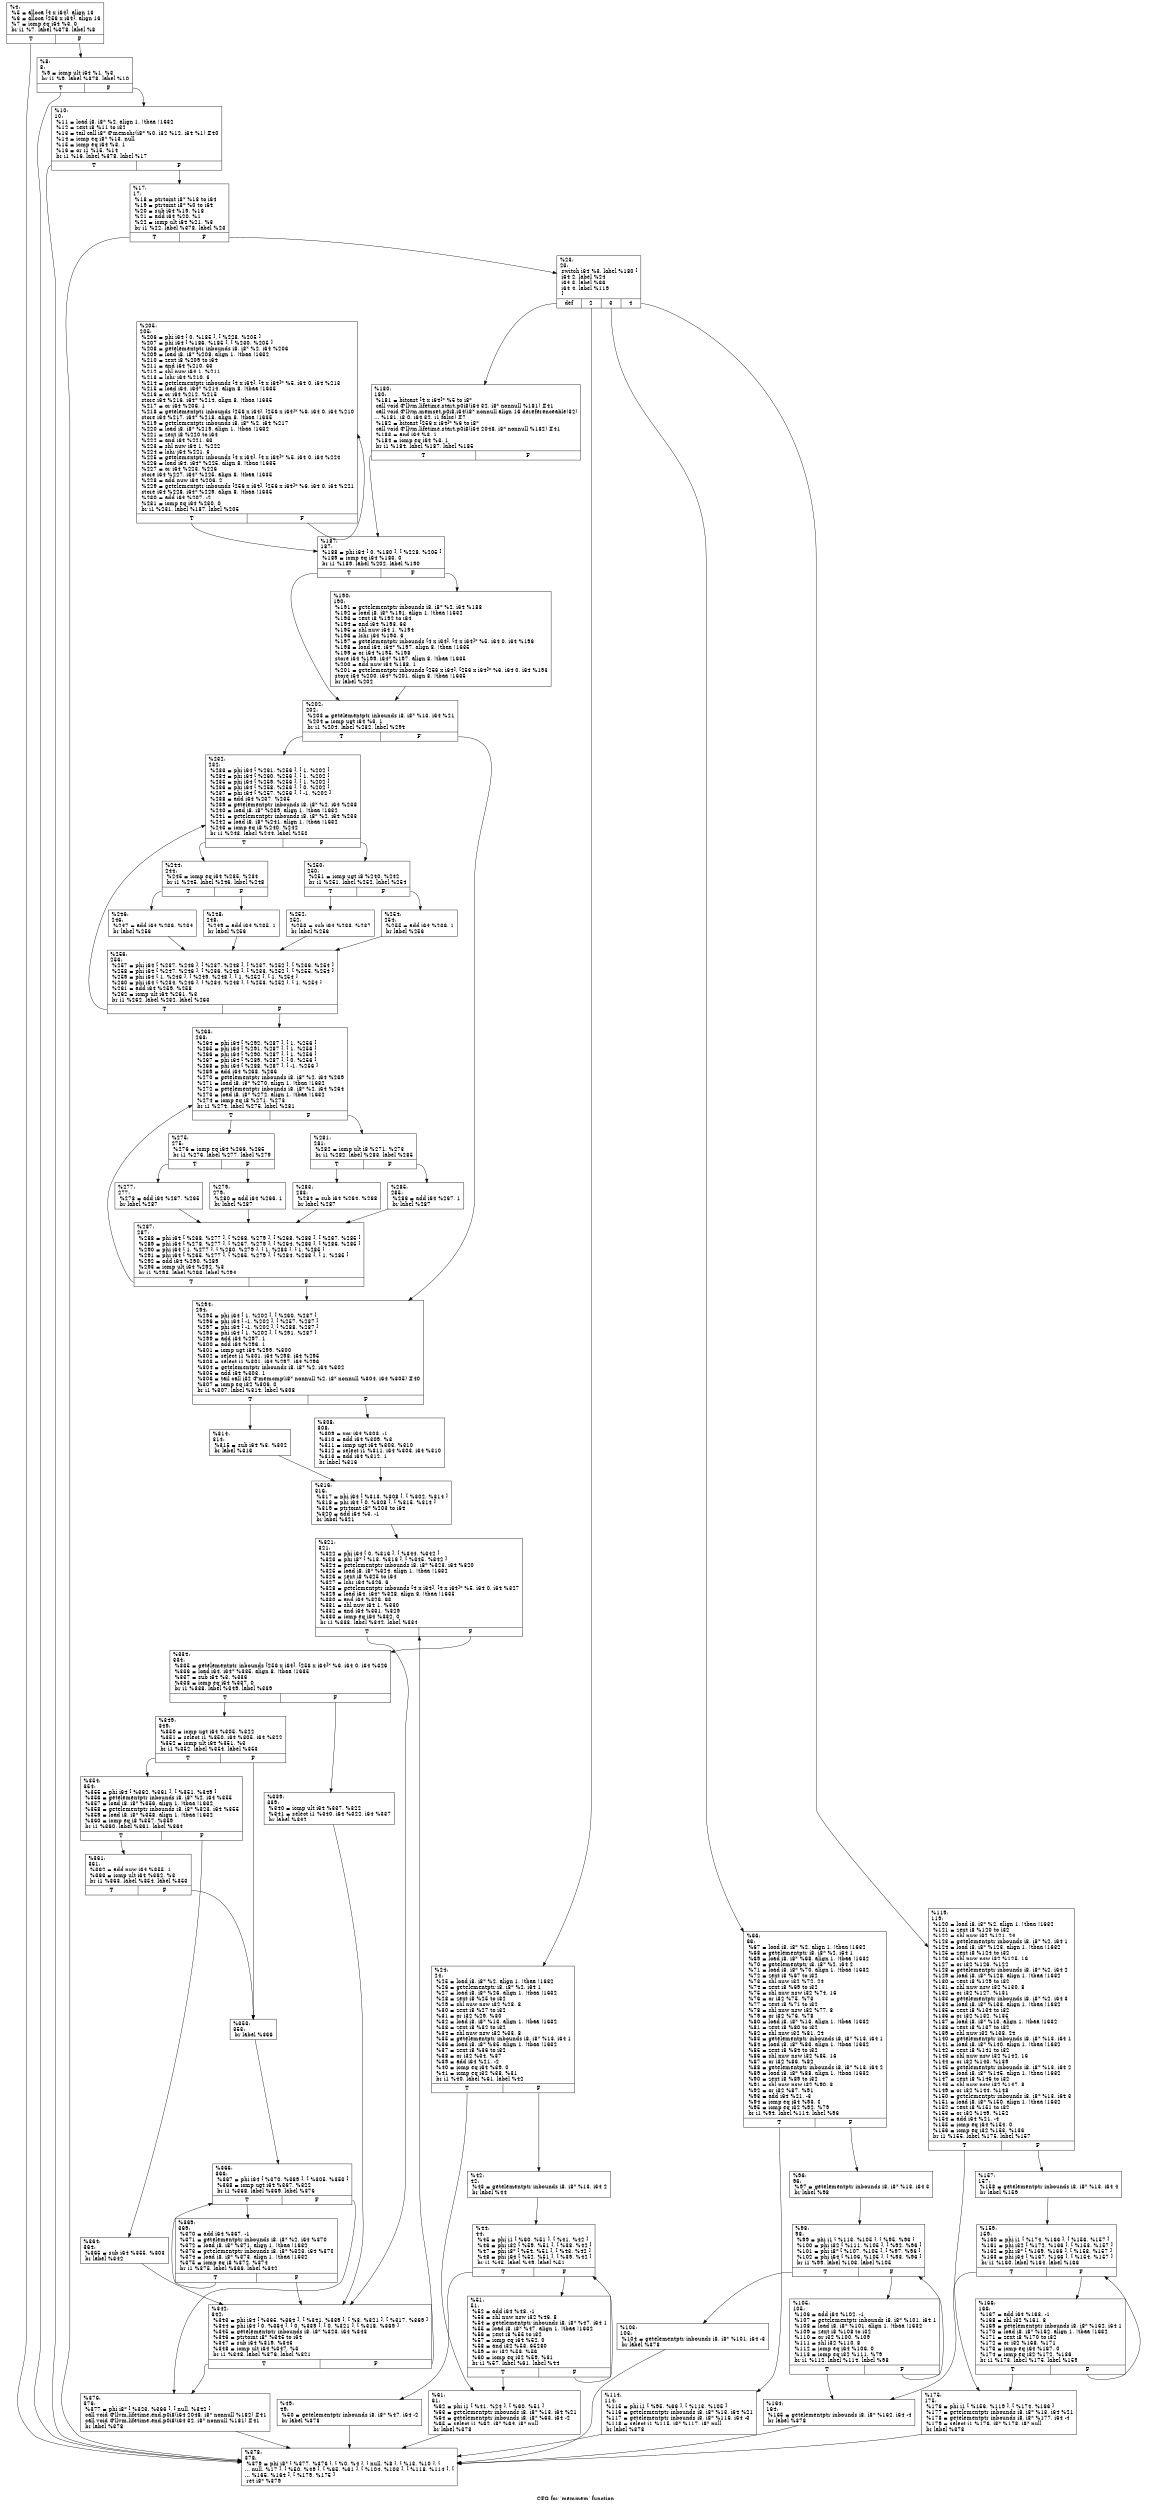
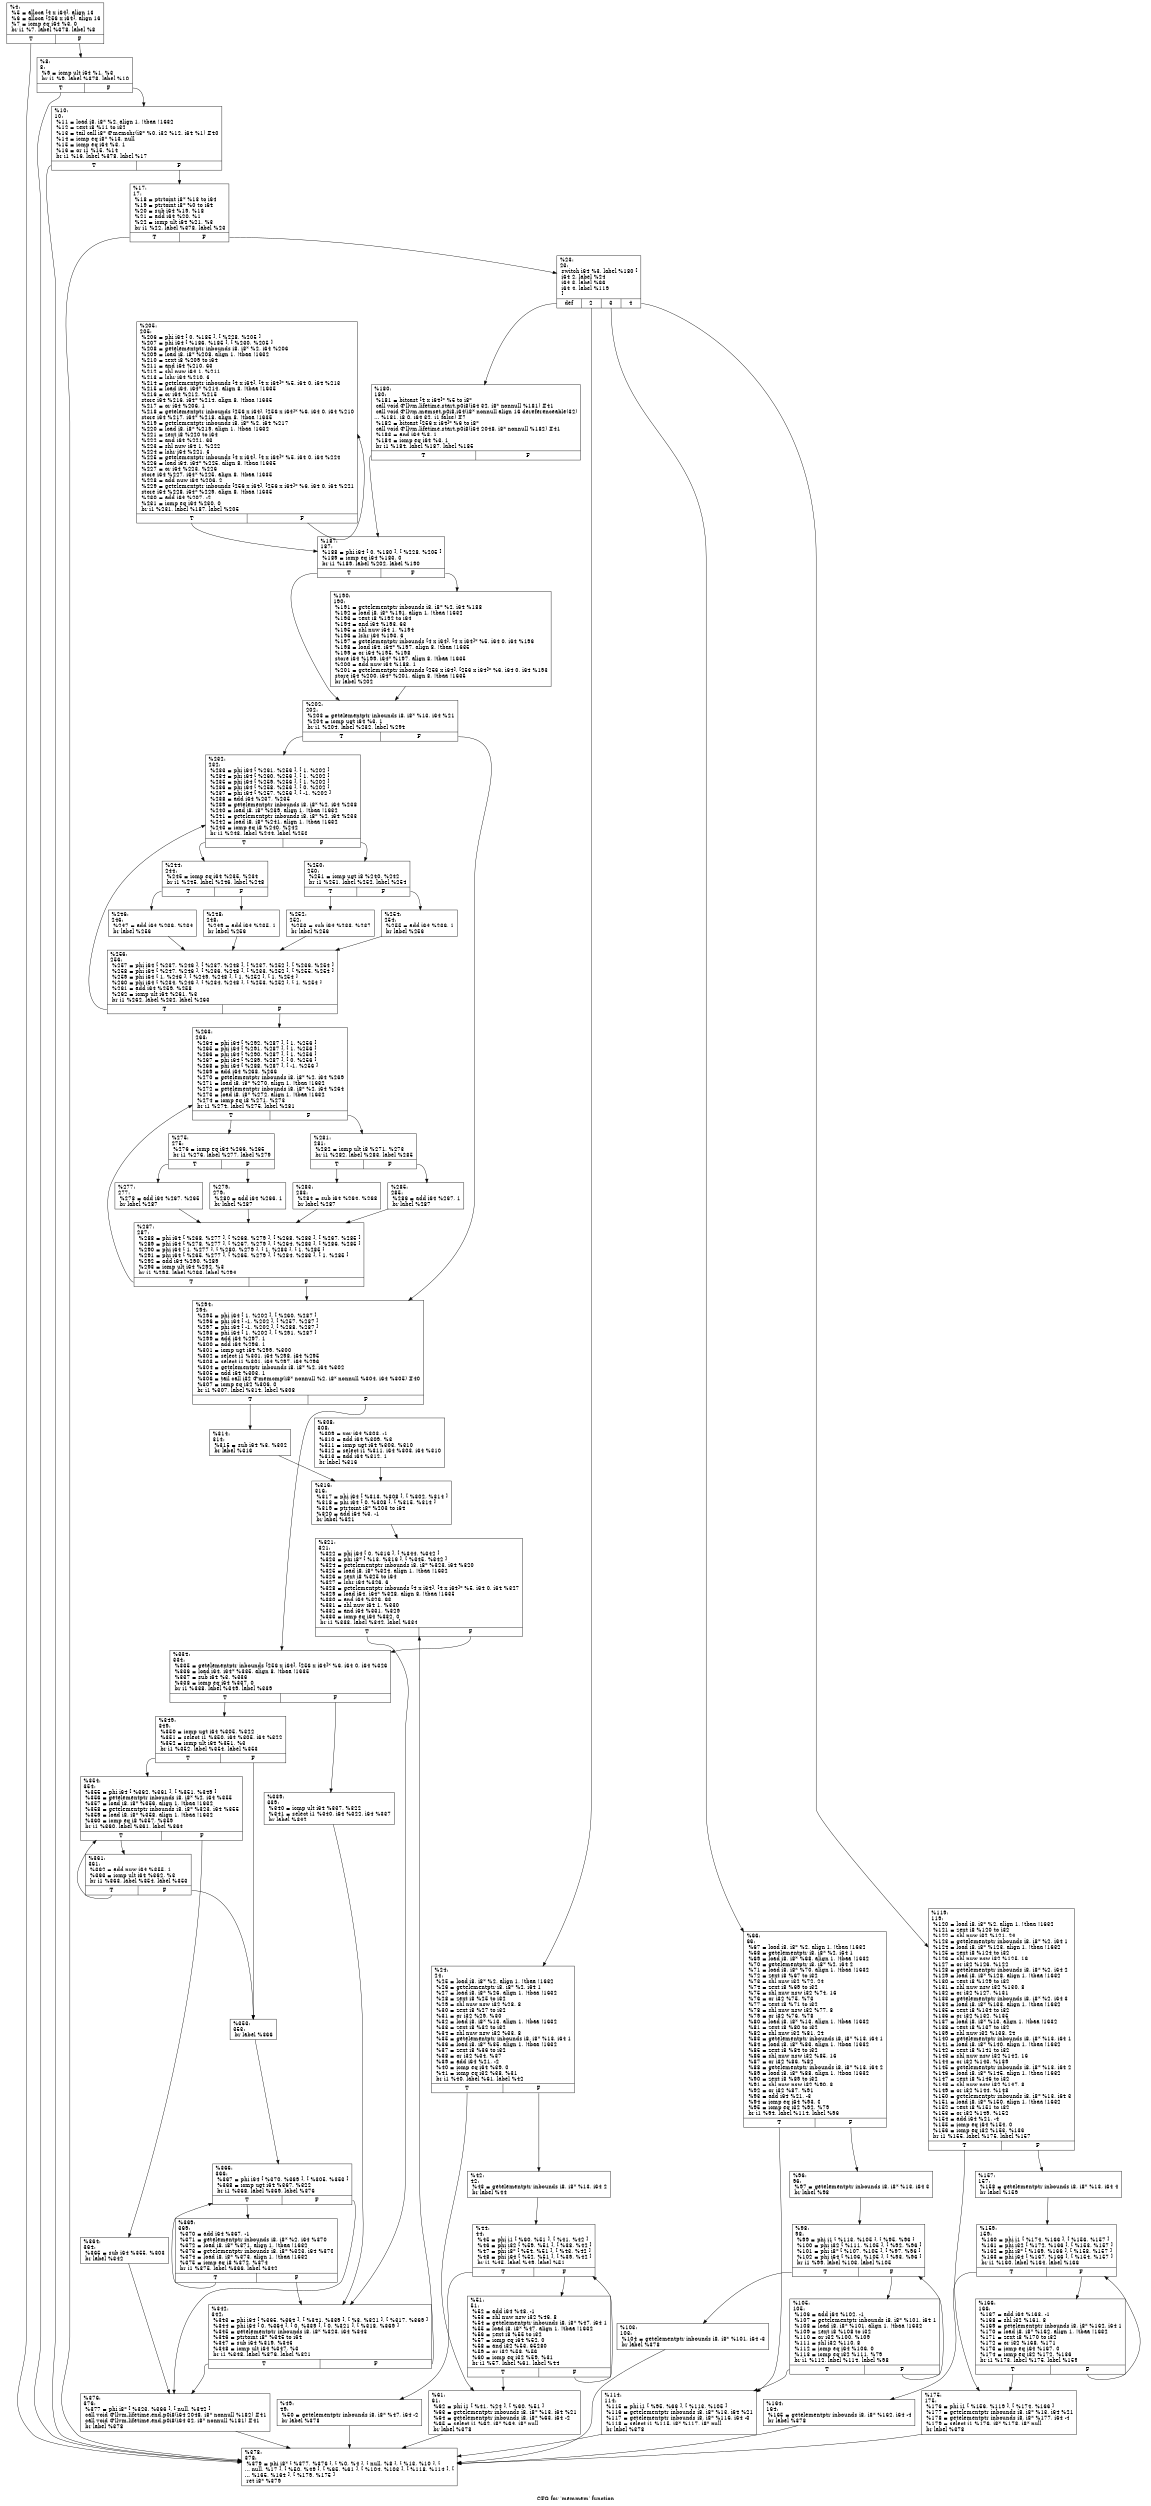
edge "%294:" -> "%308:": now "%294:" -> "%334:"
edge "%361:" -> "%354:": added
edge "%364:" -> "%342:": now "%364:" -> "%376:"
edge "%105:" -> "%164:": now "%105:" -> "%114:"
